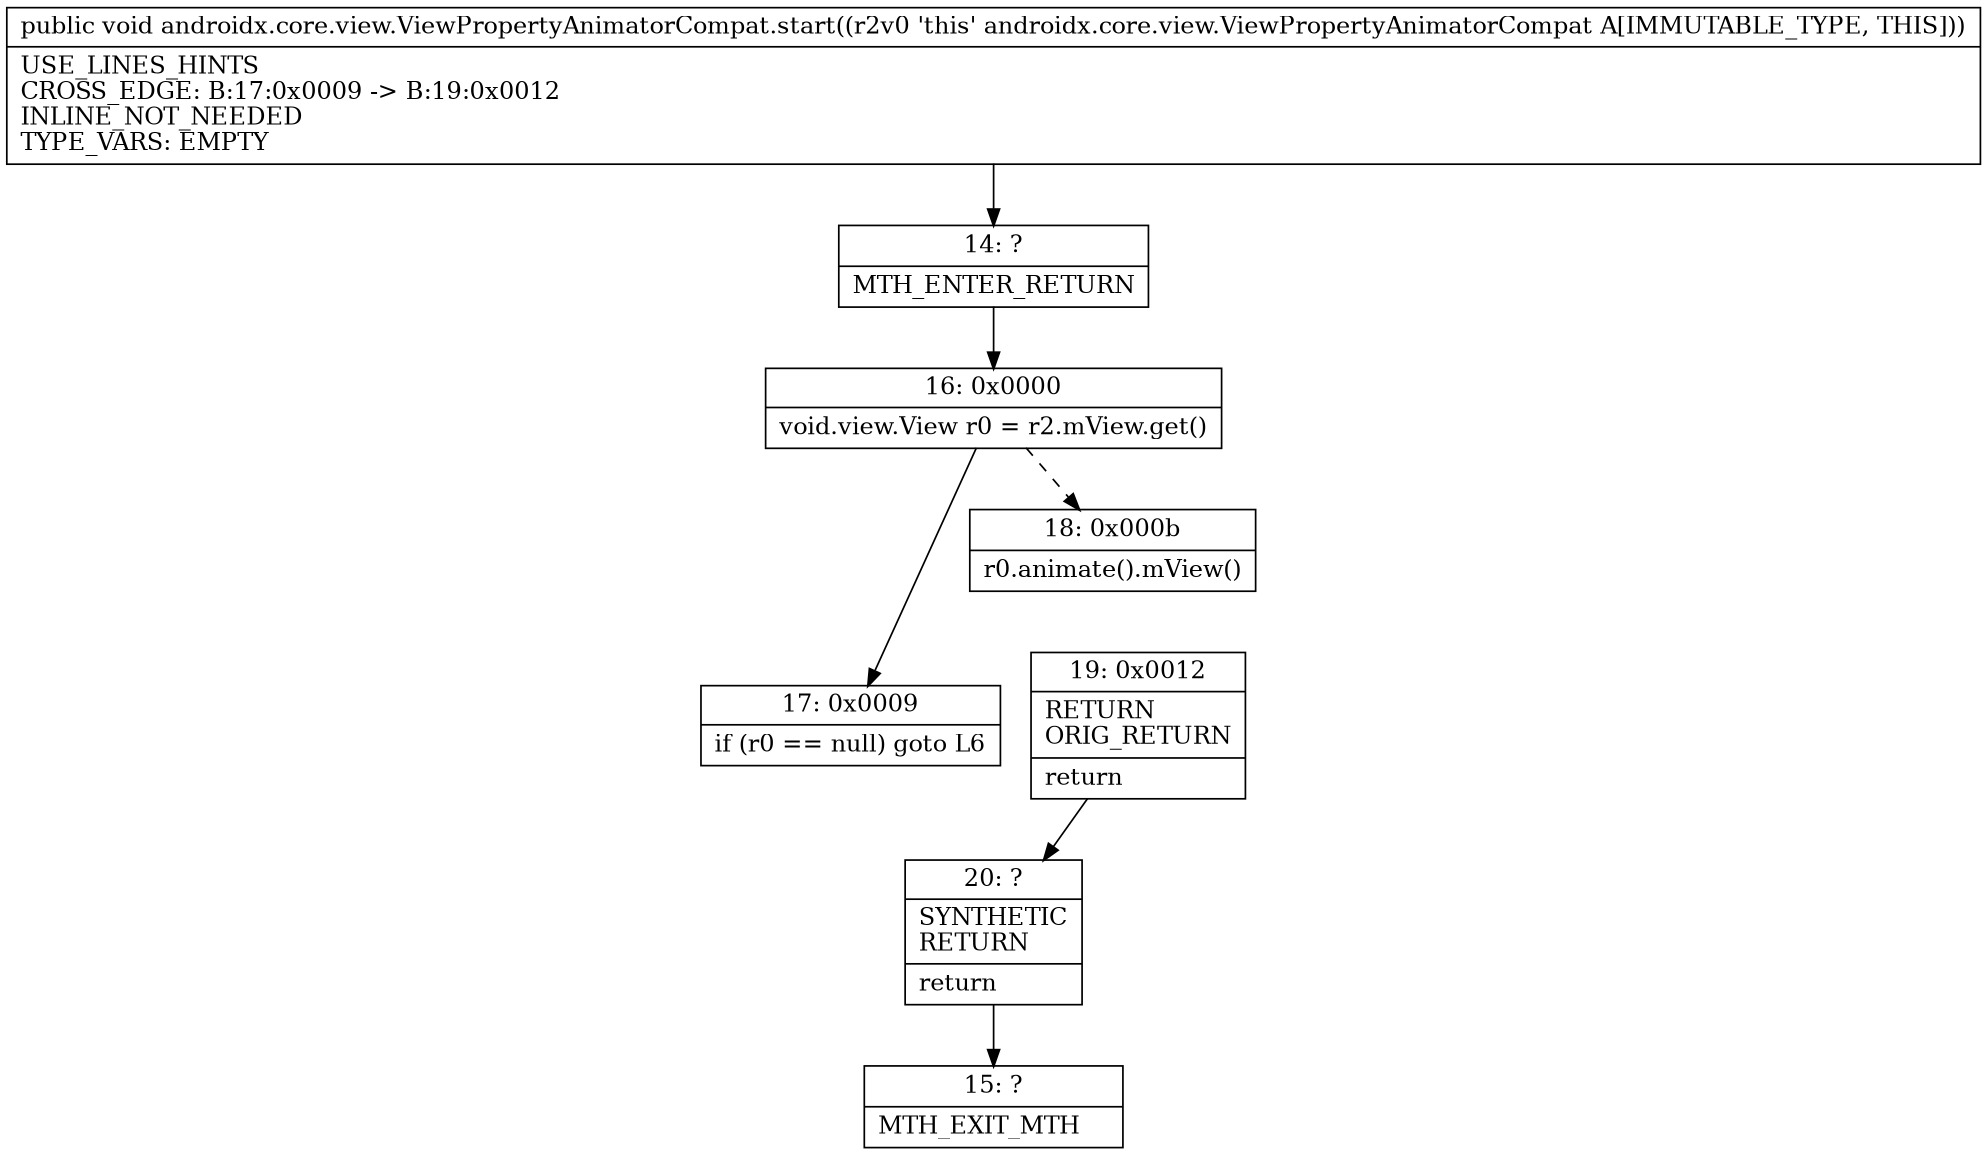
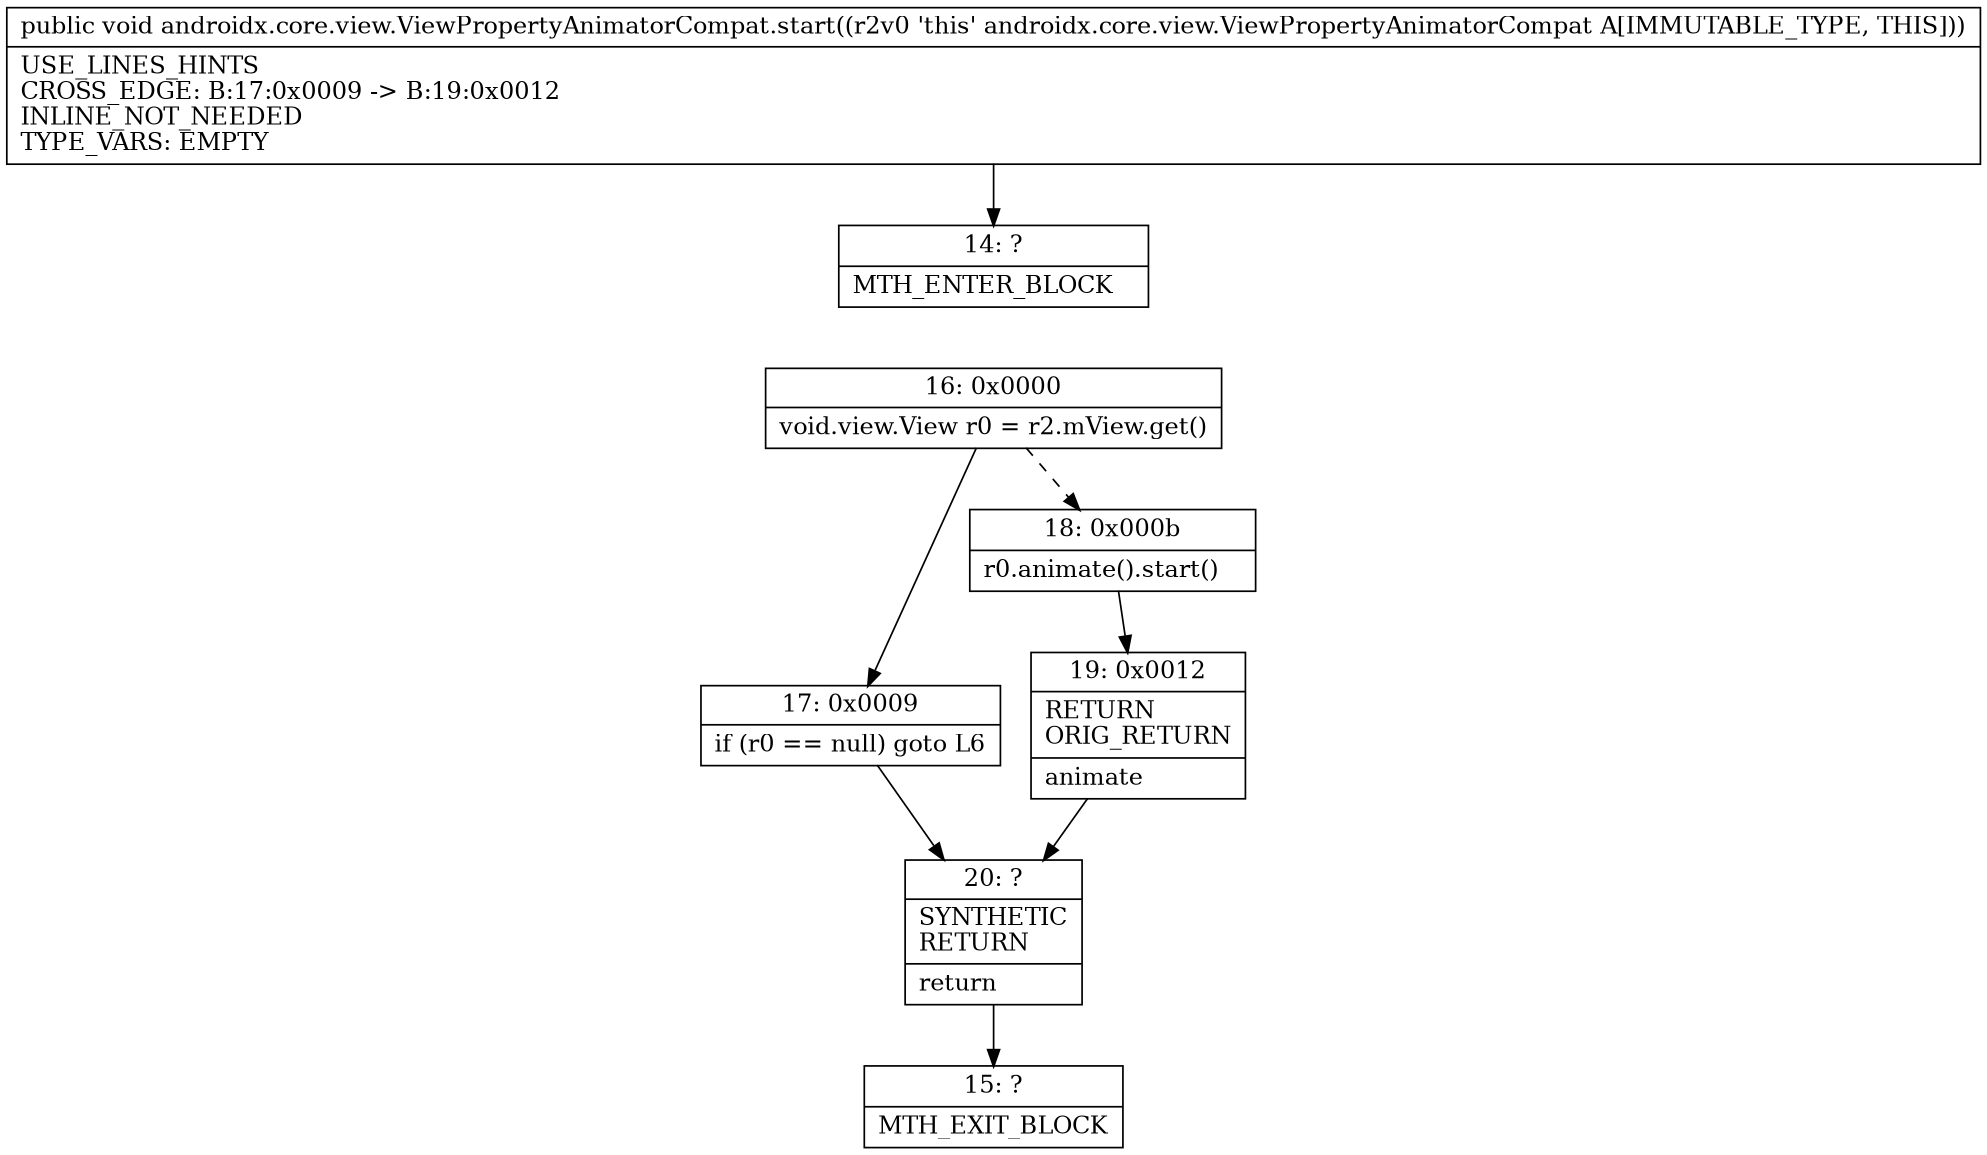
node "14: ?": text "MTH_ENTER_RETURN" -> "MTH_ENTER_BLOCK"
edge "14: ?" -> "16: 0x0000": removed
node "18: 0x000b": text "r0.animate().mView()" -> "r0.animate().start()"
edge "18: 0x000b" -> "19: 0x0012": added
node "19: 0x0012": text "return" -> "animate"
edge "17: 0x0009" -> "20: ?": added
node "15: ?": text "MTH_EXIT_MTH" -> "MTH_EXIT_BLOCK"
